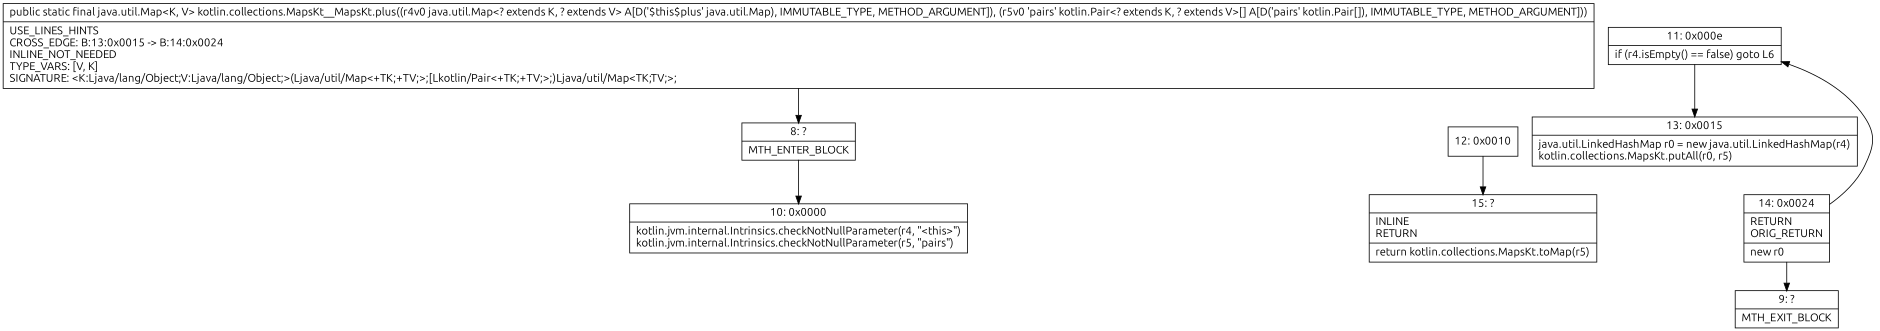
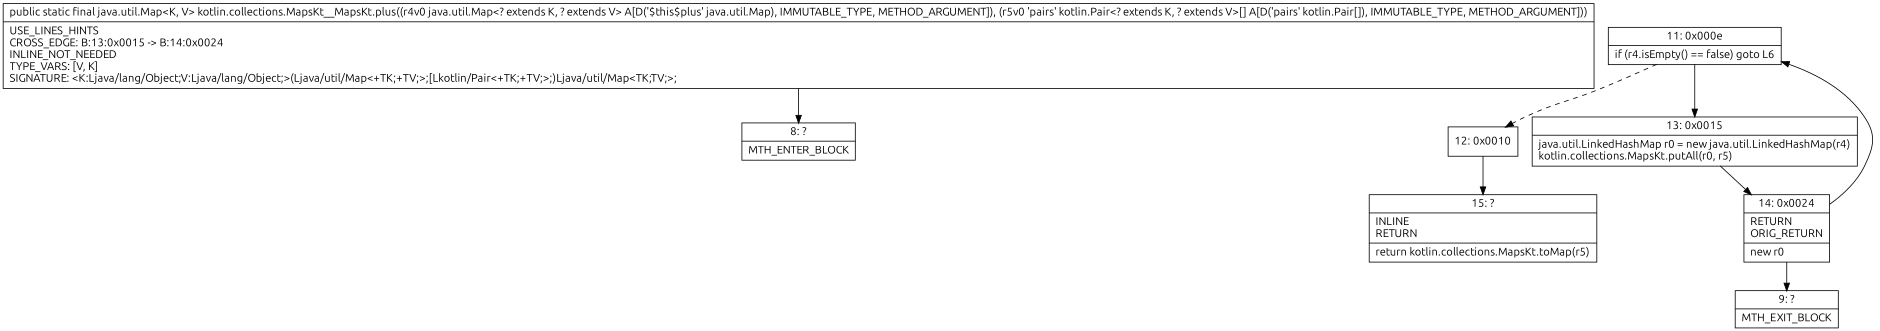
edge "11: 0x000e" -> "12: 0x0010": added
edge "13: 0x0015" -> "14: 0x0024": added
node "10: 0x0000": removed
